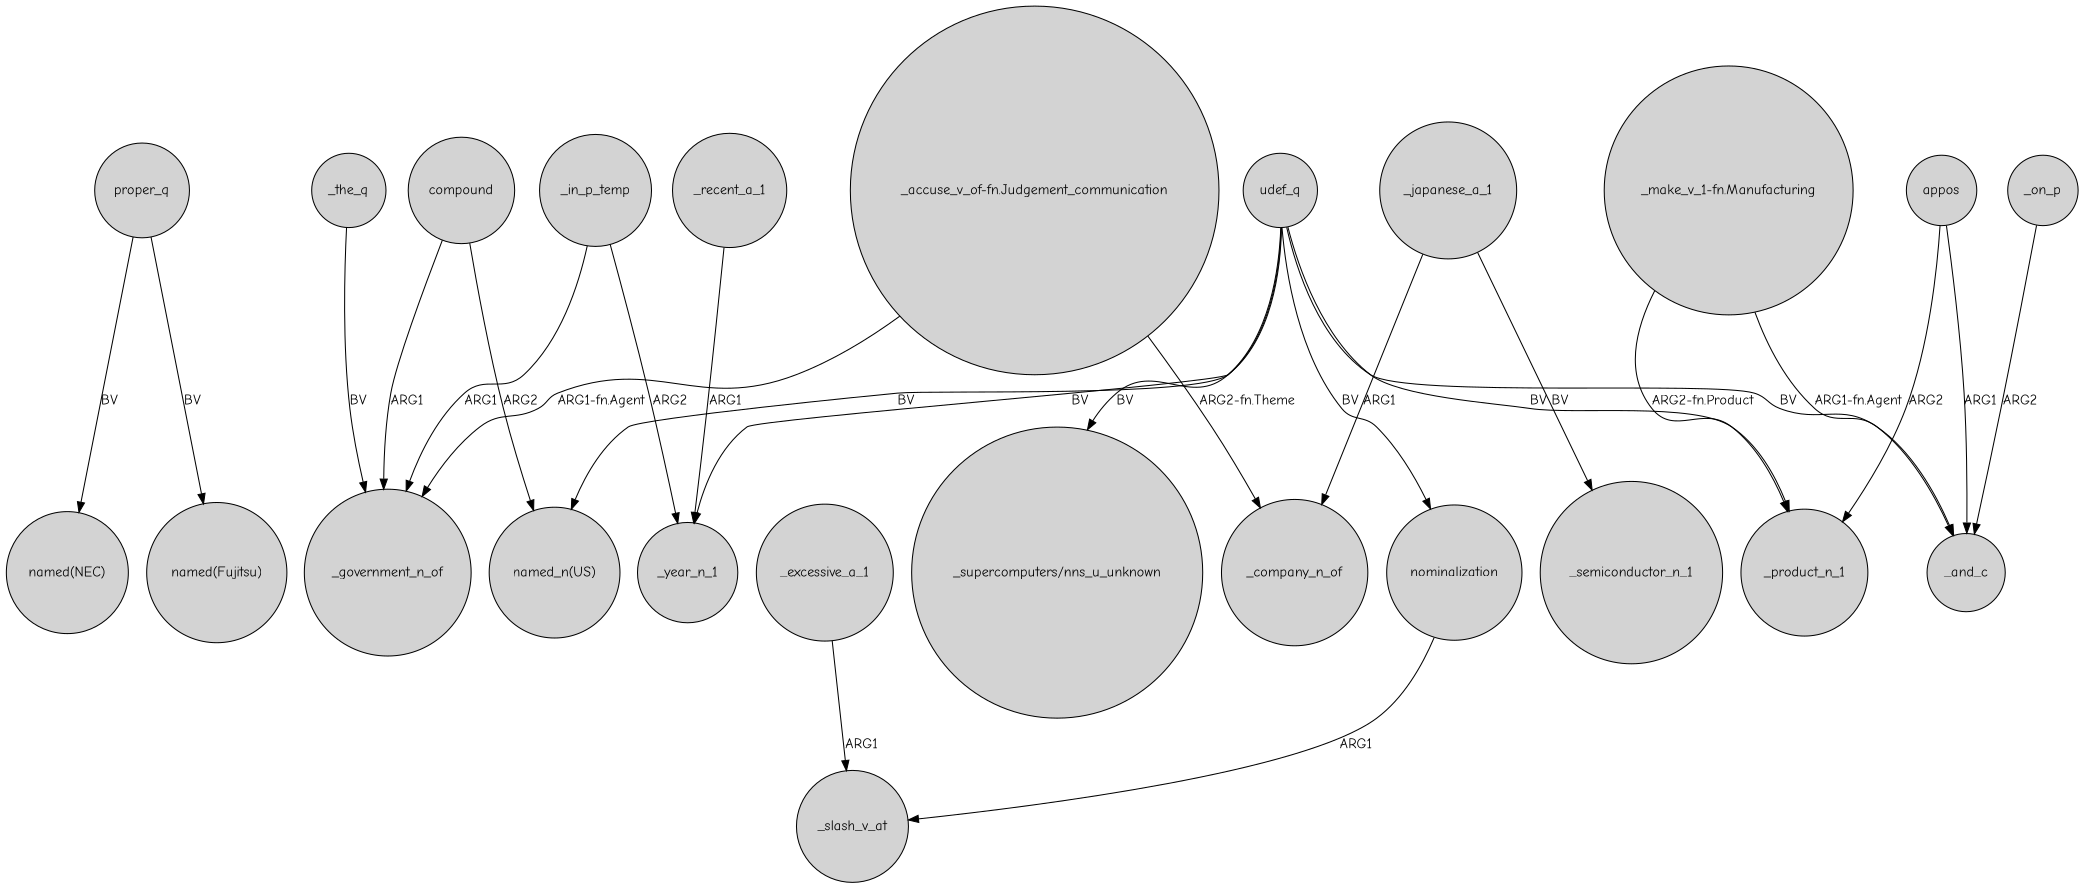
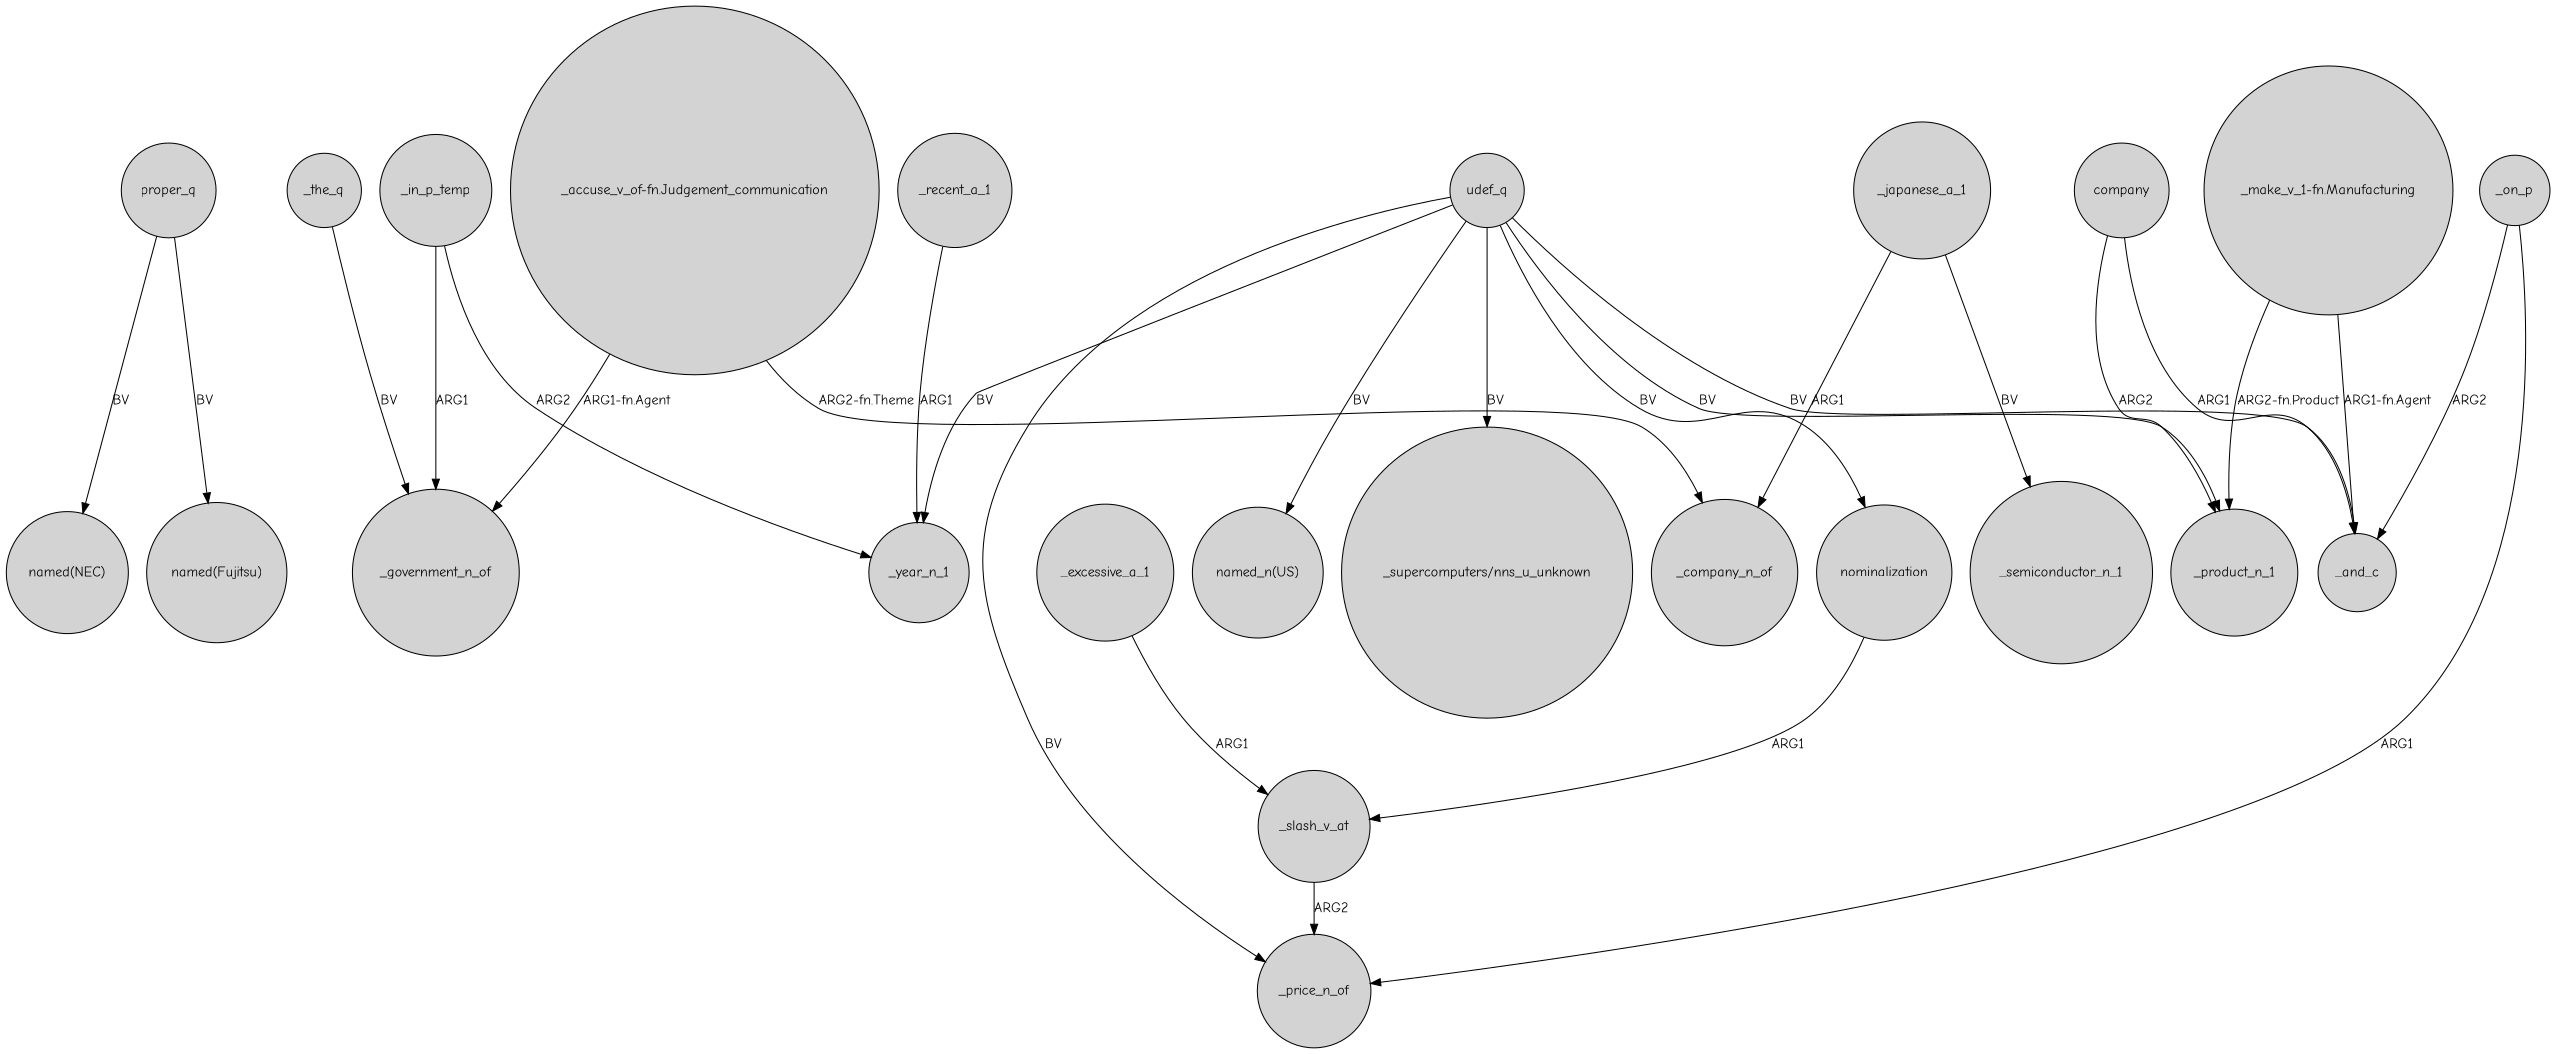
node "compound": removed
node "appos": label "appos" -> "company"
node "_price_n_of": added
